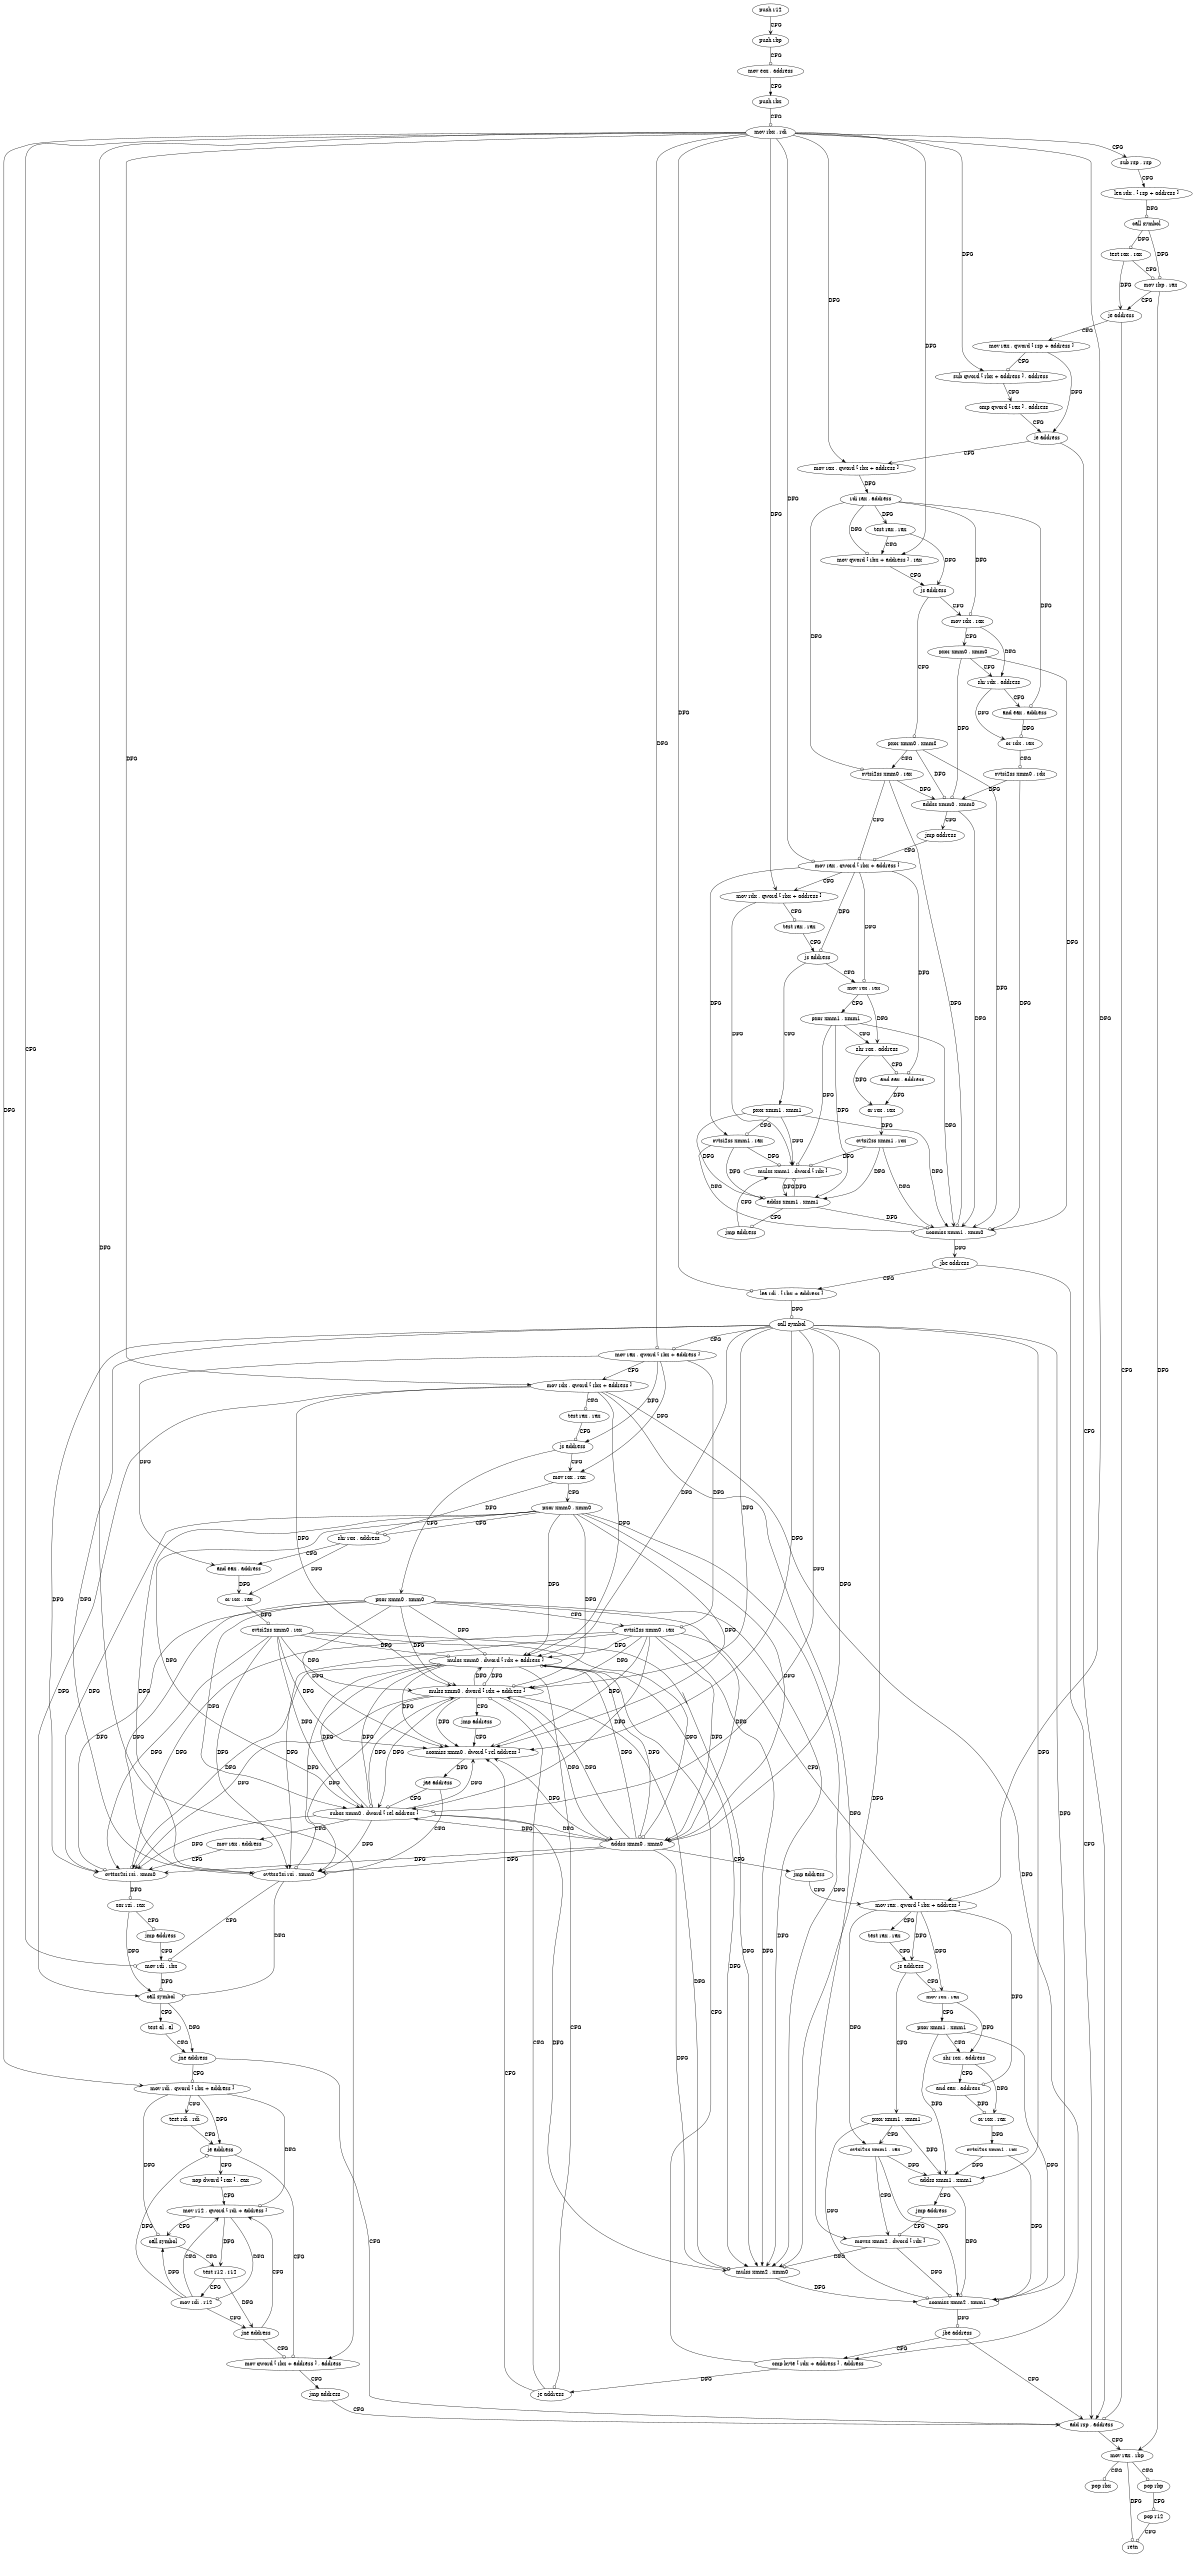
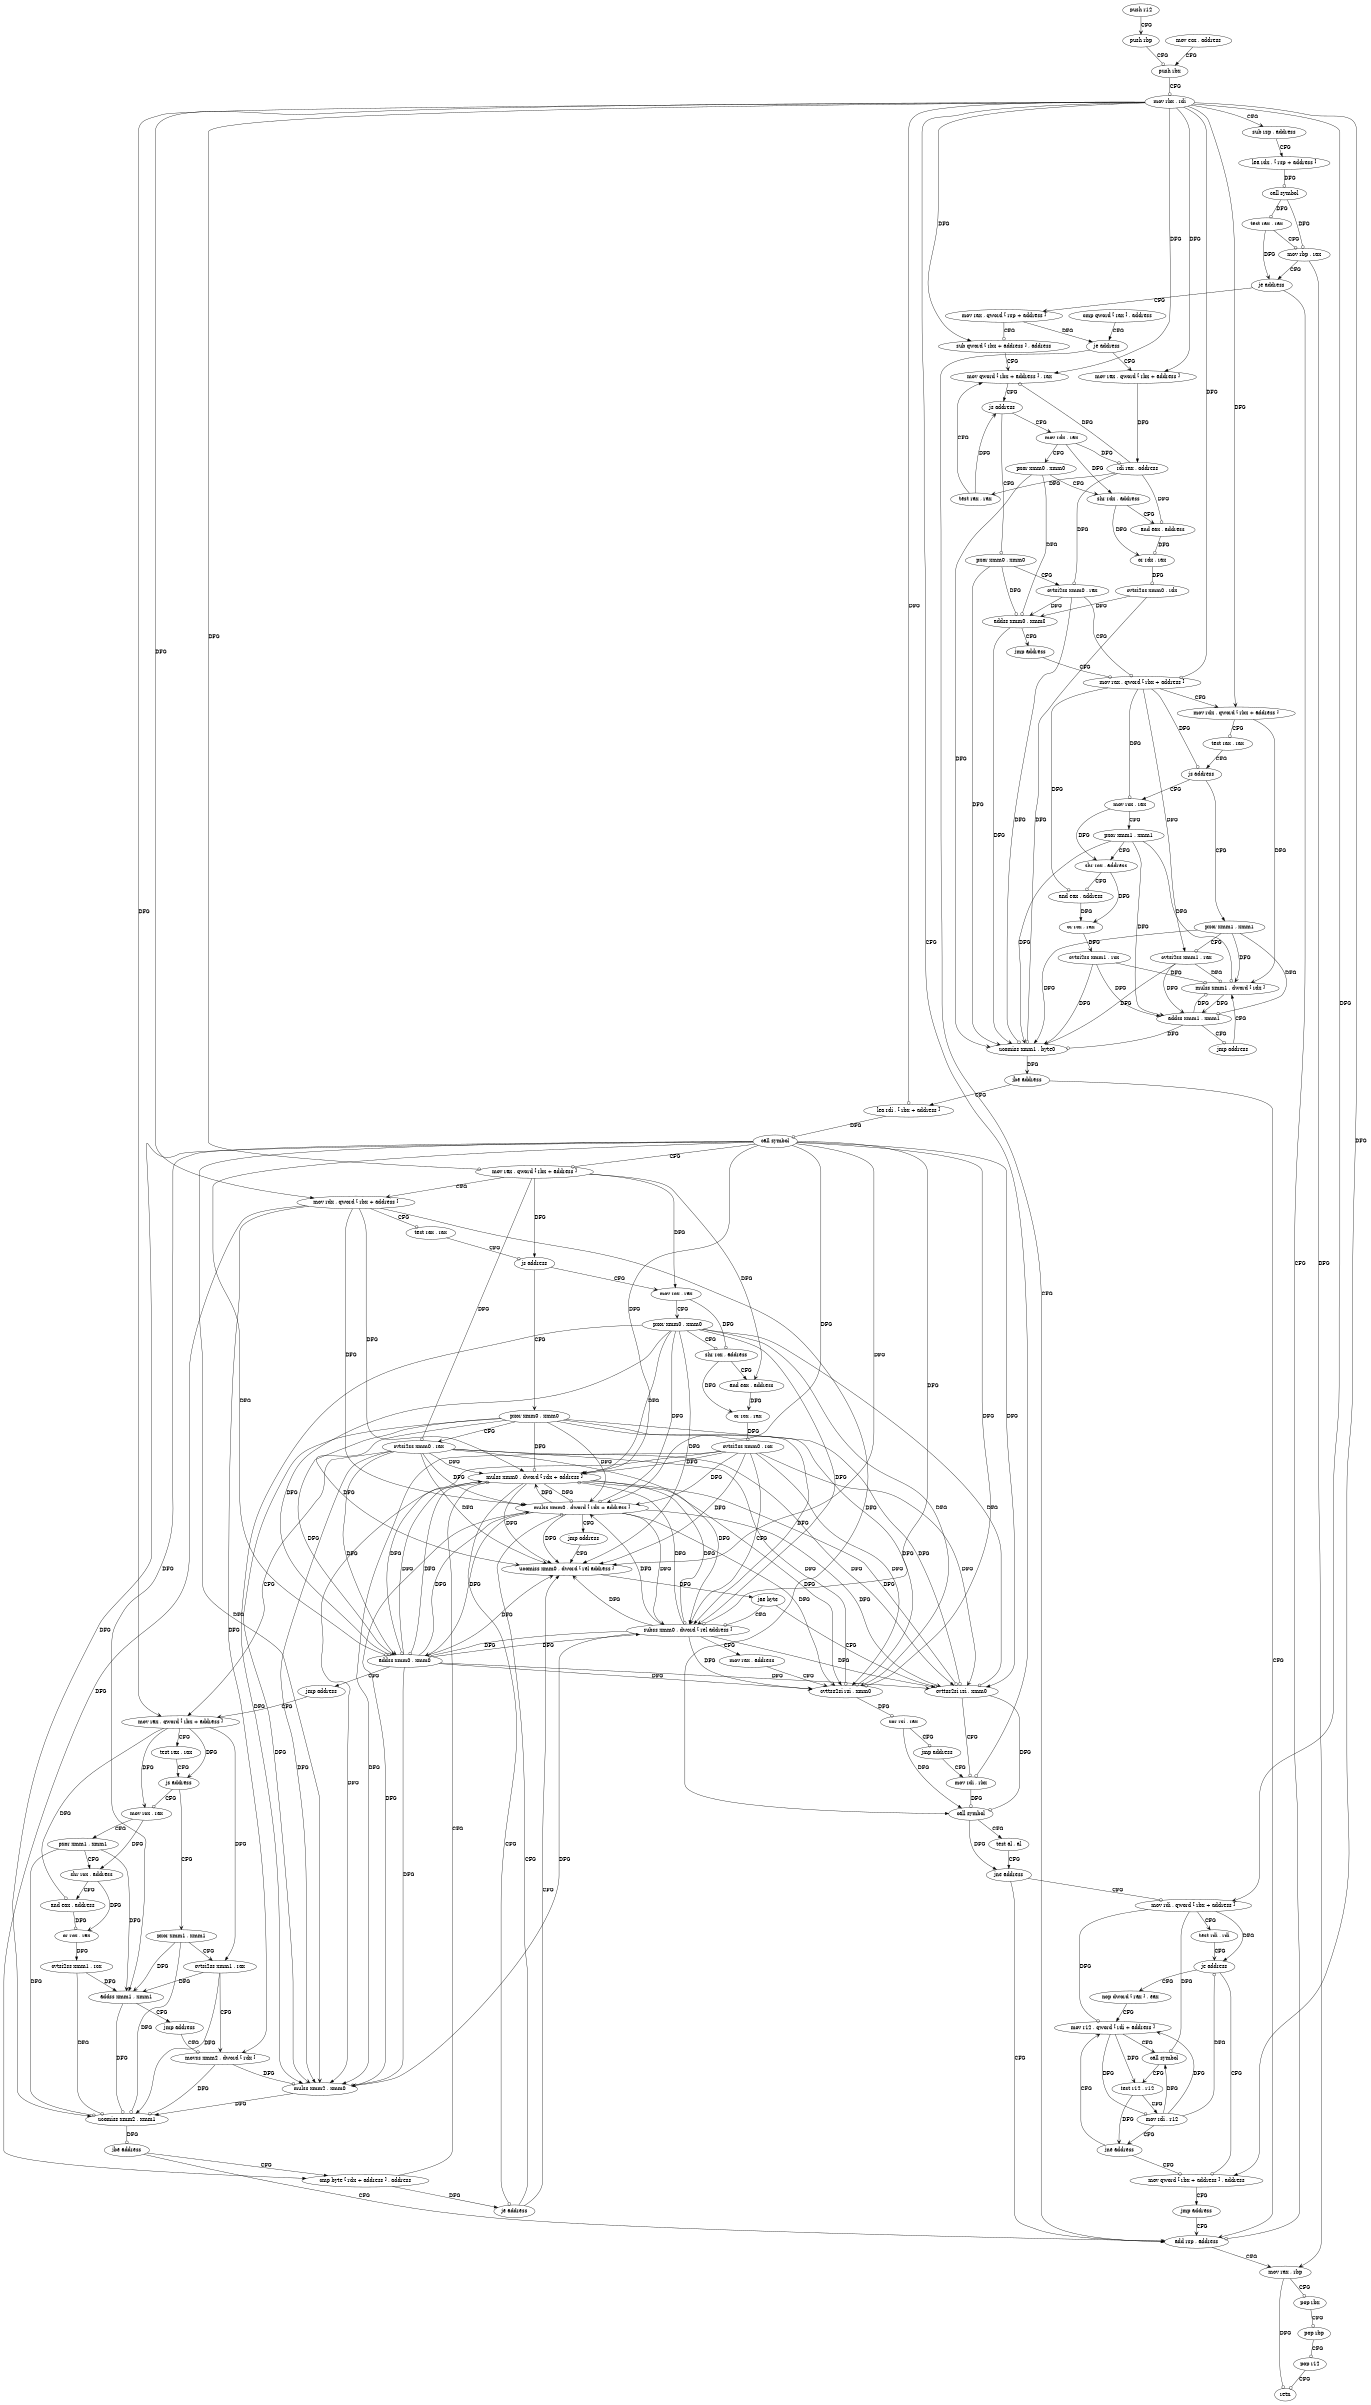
edge "push rbp" -> "mov ecx , address": now "push rbp" -> "push rbx"
node "sub rsp , rsp": label "sub rsp , rsp" -> "sub rsp , address"
edge "sub qword [ rbx + address ] , address" -> "cmp qword [ rax ] , address": now "sub qword [ rbx + address ] , address" -> "mov qword [ rbx + address ] , rax"
edge "rdi rax , address" -> "mov rdx , rax": reversed
edge "or rdx , rax" -> "cvtsi2ss xmm0 , rdx": label "CFG" -> "DFG"
node "ucomiss xmm1 , xmm0": label "ucomiss xmm1 , xmm0" -> "ucomiss xmm1 , byte0"
edge "cvtsi2ss xmm0 , rcx" -> "subss xmm0 , dword [ rel address ]": label "DFG" -> "CFG"
node "jae address": label "jae address" -> "jae byte"
edge "mov rdi , r12" -> "mov r12 , qword [ rdi + address ]": label "CFG" -> "DFG"
edge "mov rax , rbp" -> "pop rbp": now "pop rbx" -> "pop rbp"
